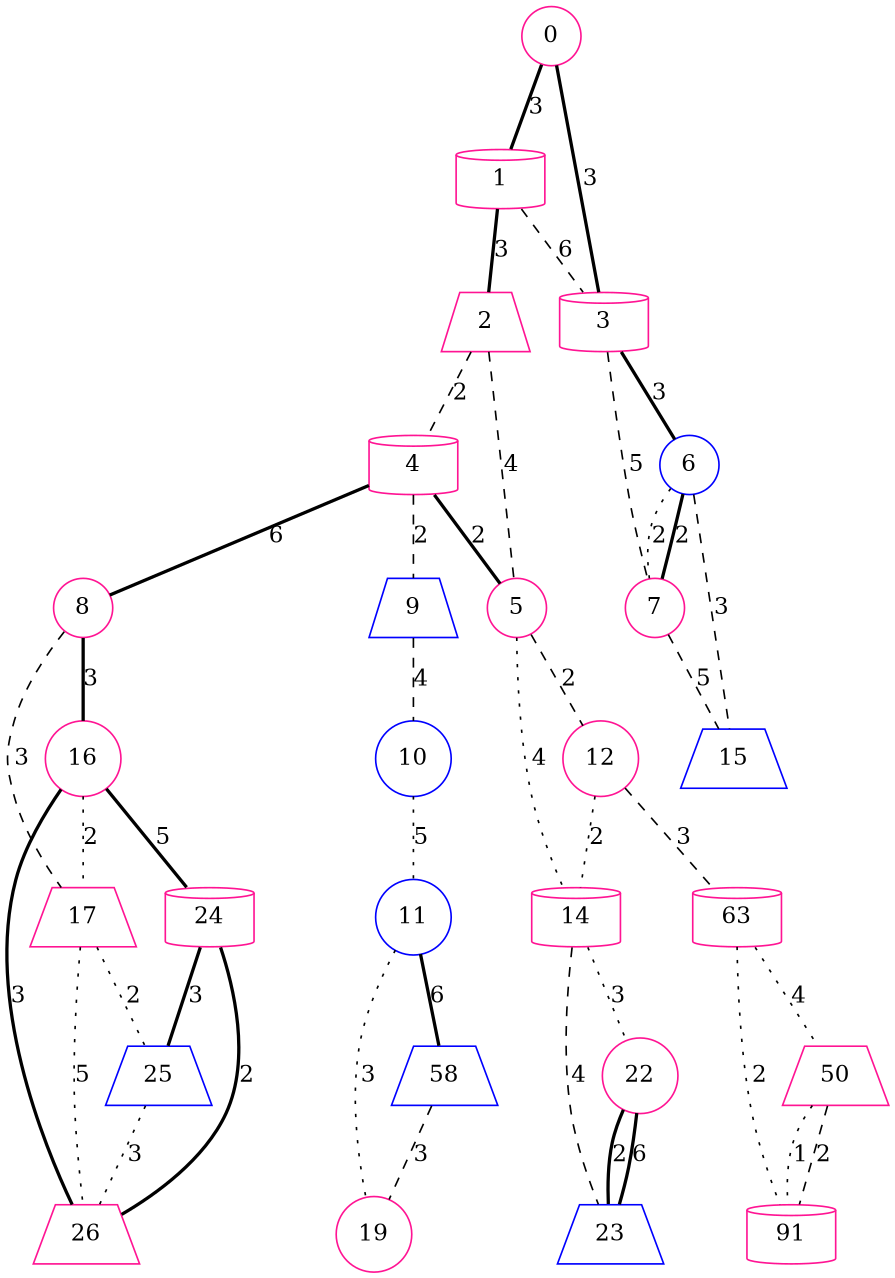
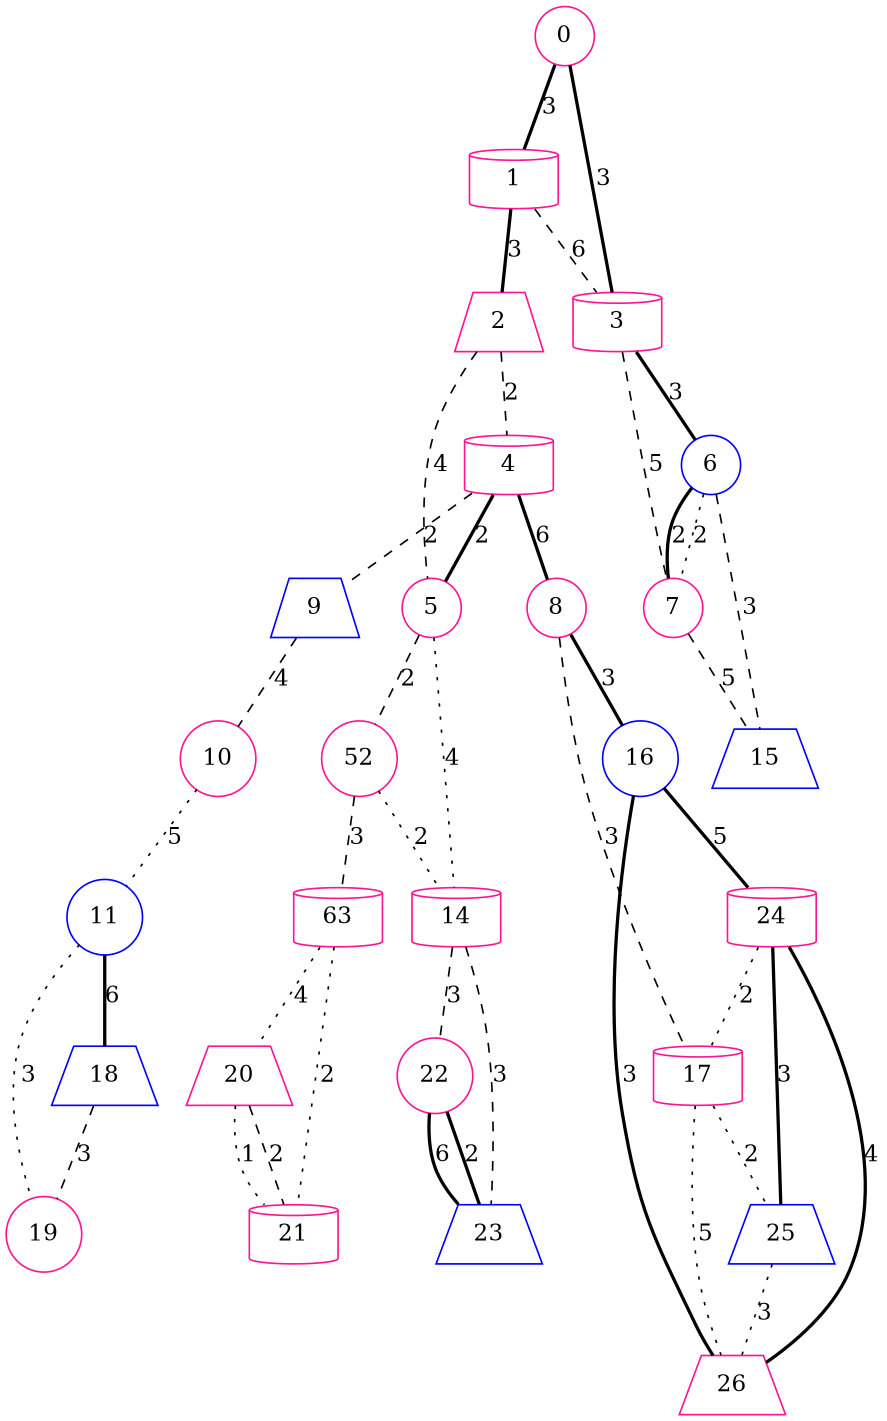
node "16": color deeppink -> blue
node "10": color blue -> deeppink
node "12": label "12" -> "52"
edge "16" -- "17": now "24" -- "17"
node "17": shape trapezium -> cylinder
edge "14" -- "22": style dotted -> dashed
edge "24" -- "26": label "2" -> "4"
node "58": label "58" -> "18"
edge "14" -- "23": label "4" -> "3"
node "50": label "50" -> "20"
node "91": label "91" -> "21"
